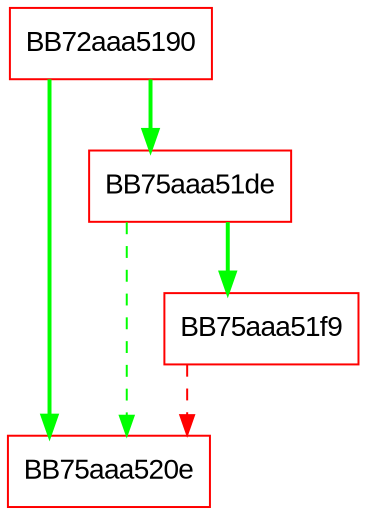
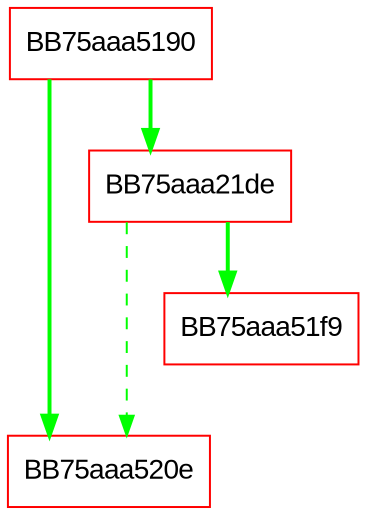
node "BB72aaa5190": label "BB72aaa5190" -> "BB75aaa5190"
node "BB75aaa51de": label "BB75aaa51de" -> "BB75aaa21de"
edge "BB75aaa51f9" -> "BB75aaa520e": removed
